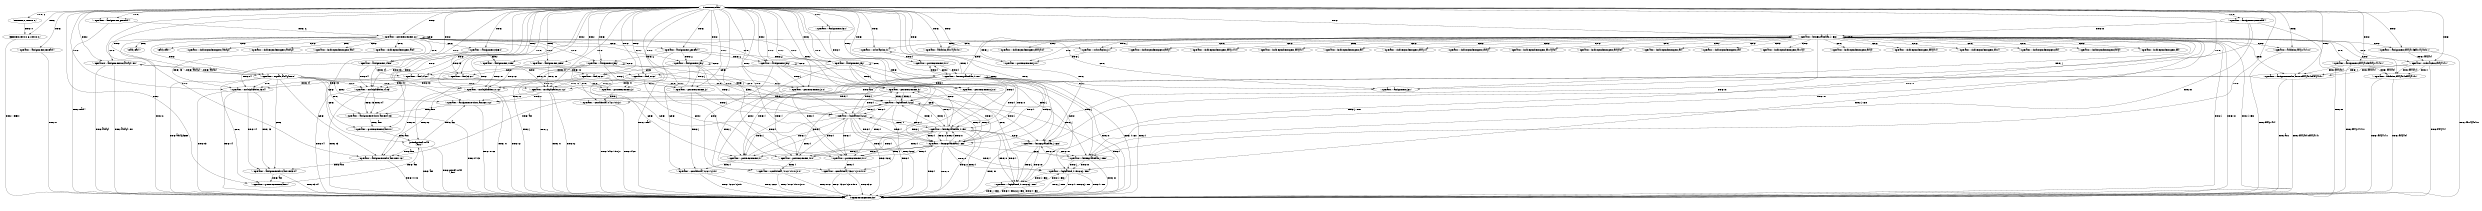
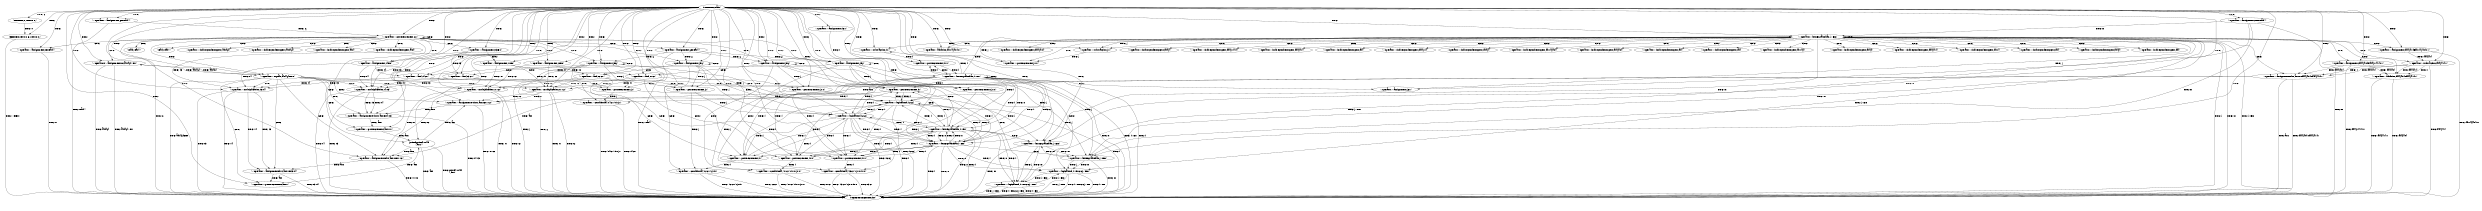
edge "(<operator>.postDecrement,q--)" -> "(<operator>.assignment,j=1)": now "(<operator>.postDecrement,q--)" -> "(<operator>.assignment,x=read())"
node "(<operator>.addition,f[i][j-1][1]+1)": removed
